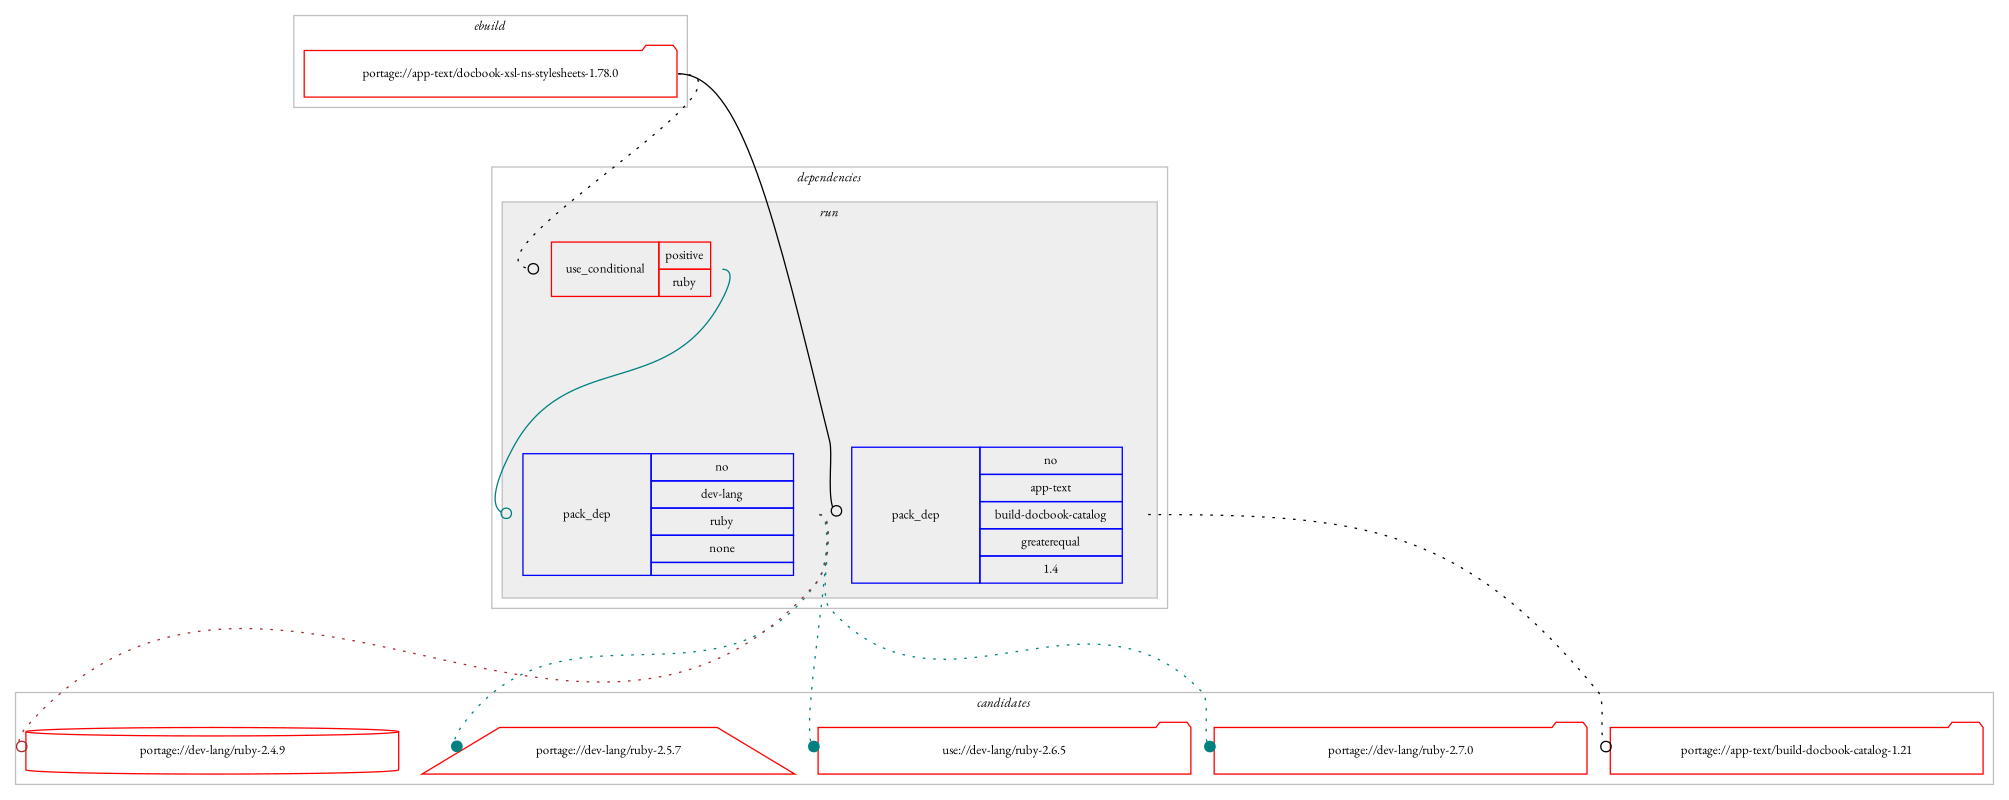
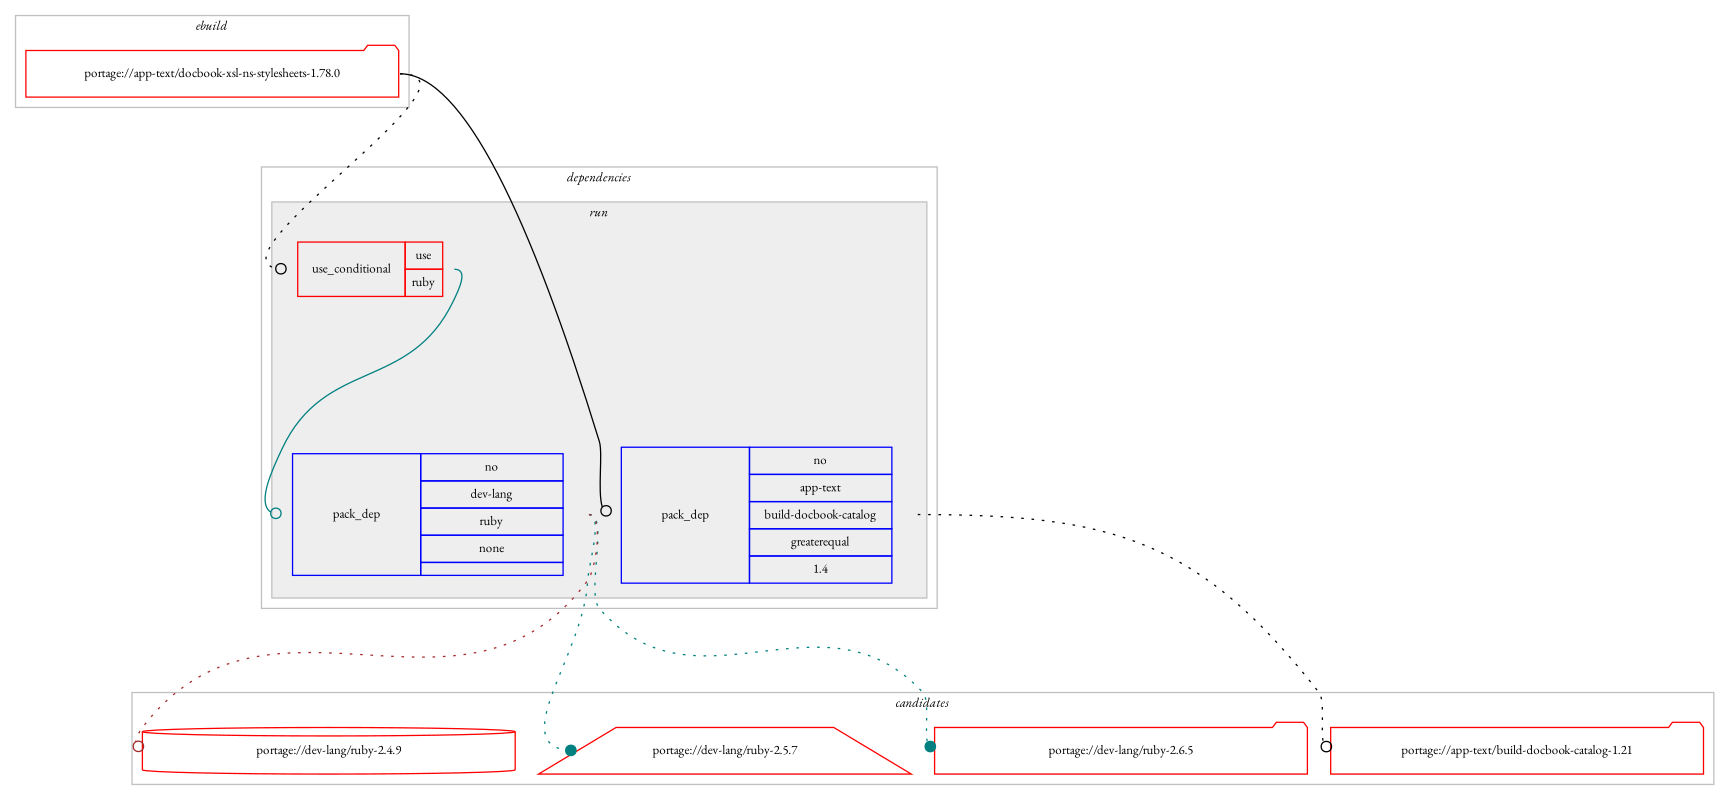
node "use_conditional": text "positive" -> "use"
node "use://dev-lang/ruby-2.6.5": label "use://dev-lang/ruby-2.6.5" -> "portage://dev-lang/ruby-2.6.5"
node "portage://dev-lang/ruby-2.7.0": removed
